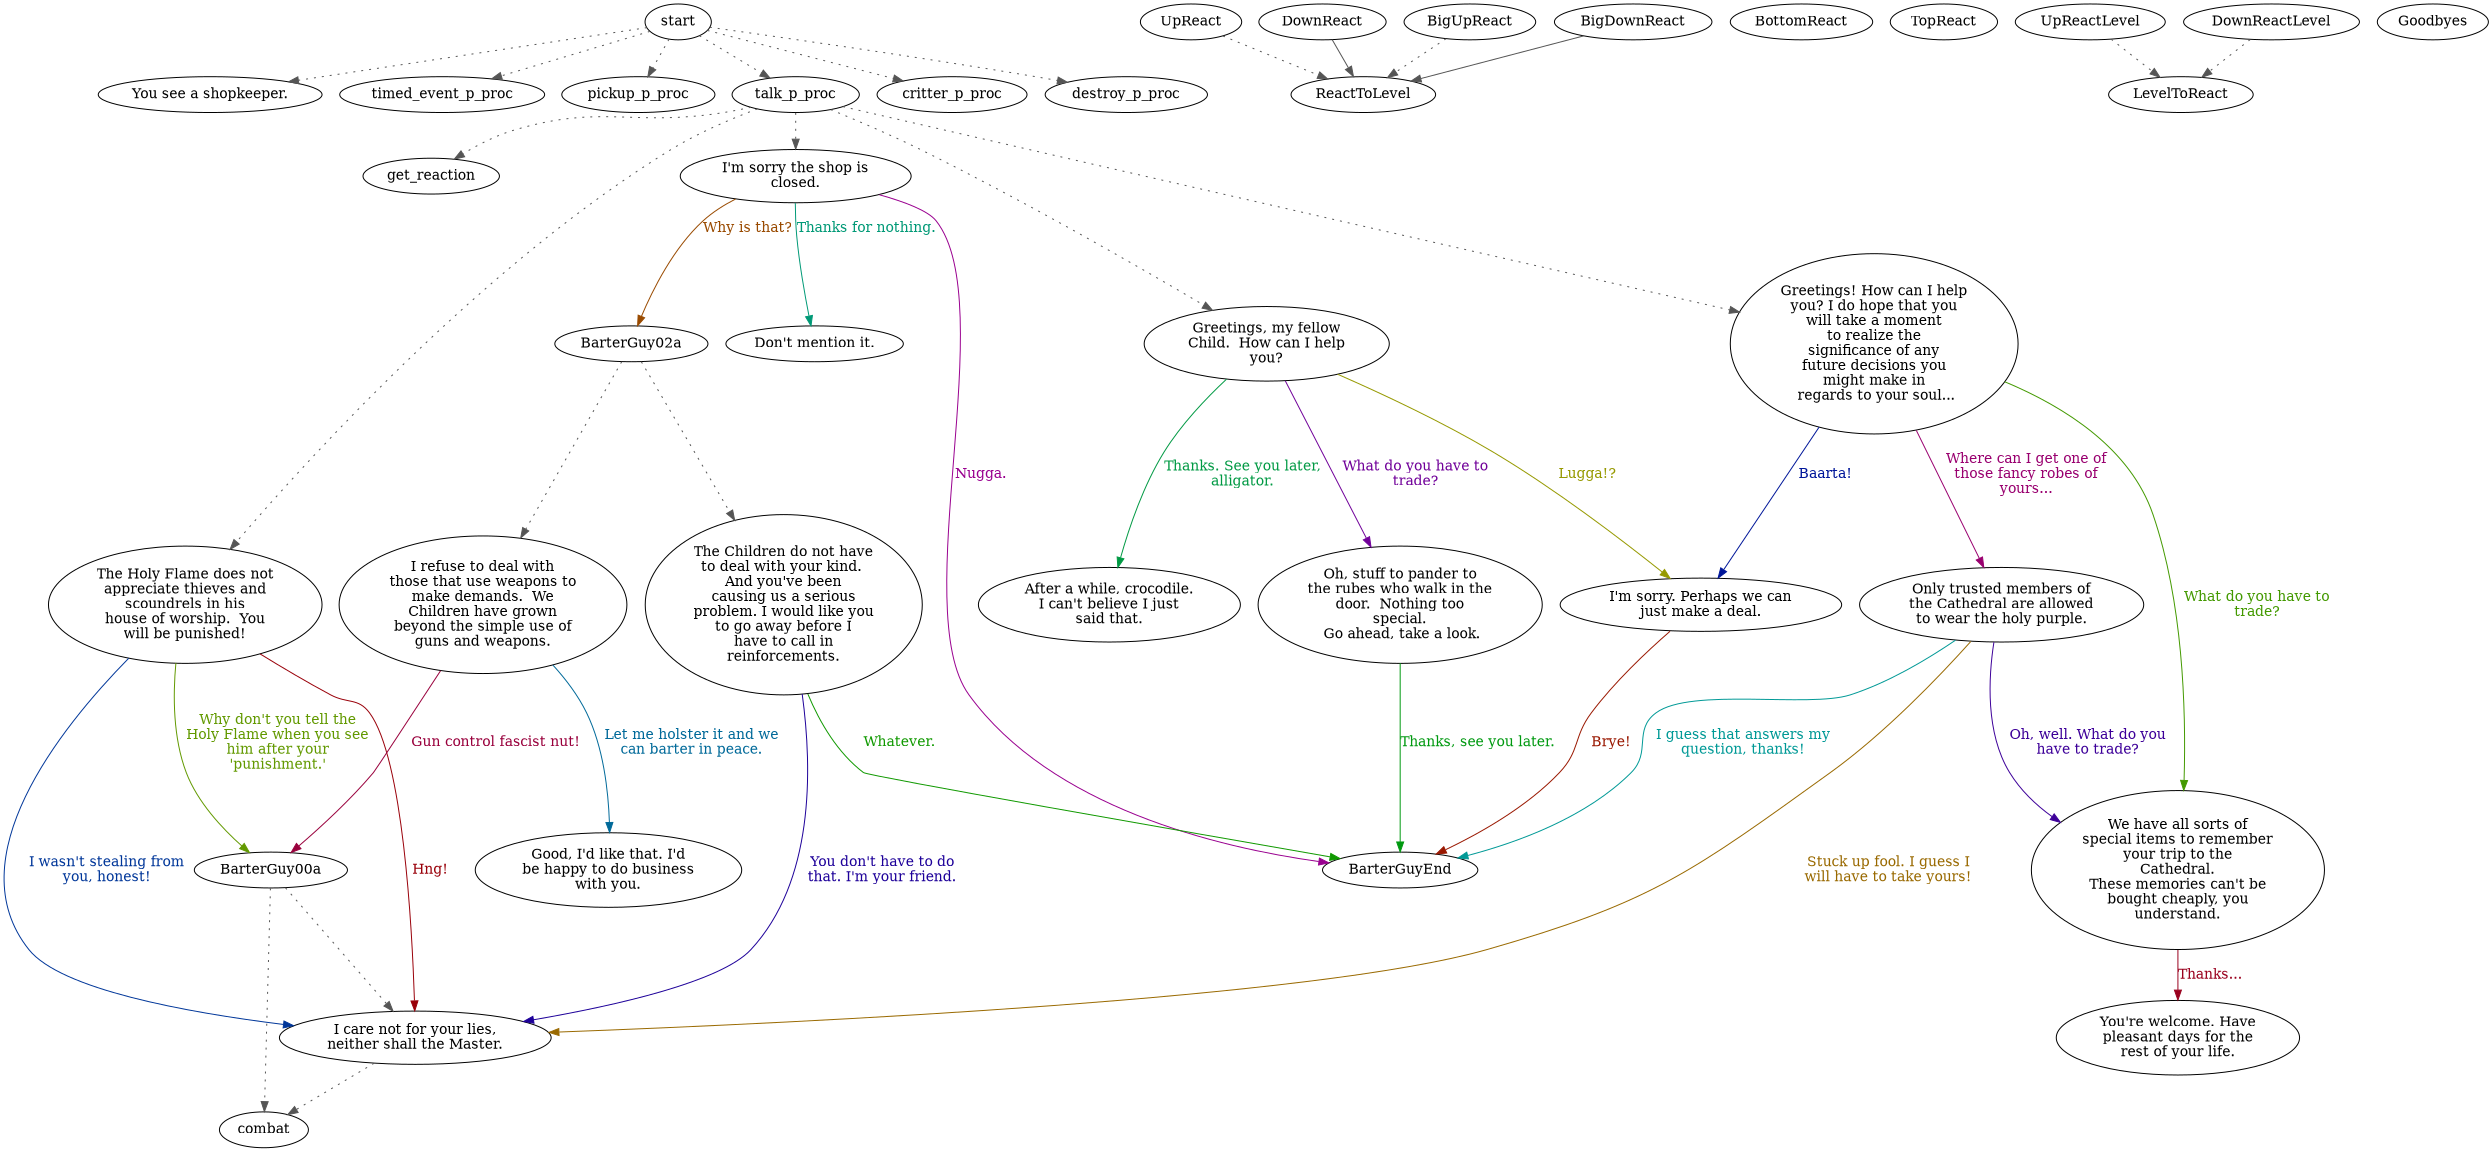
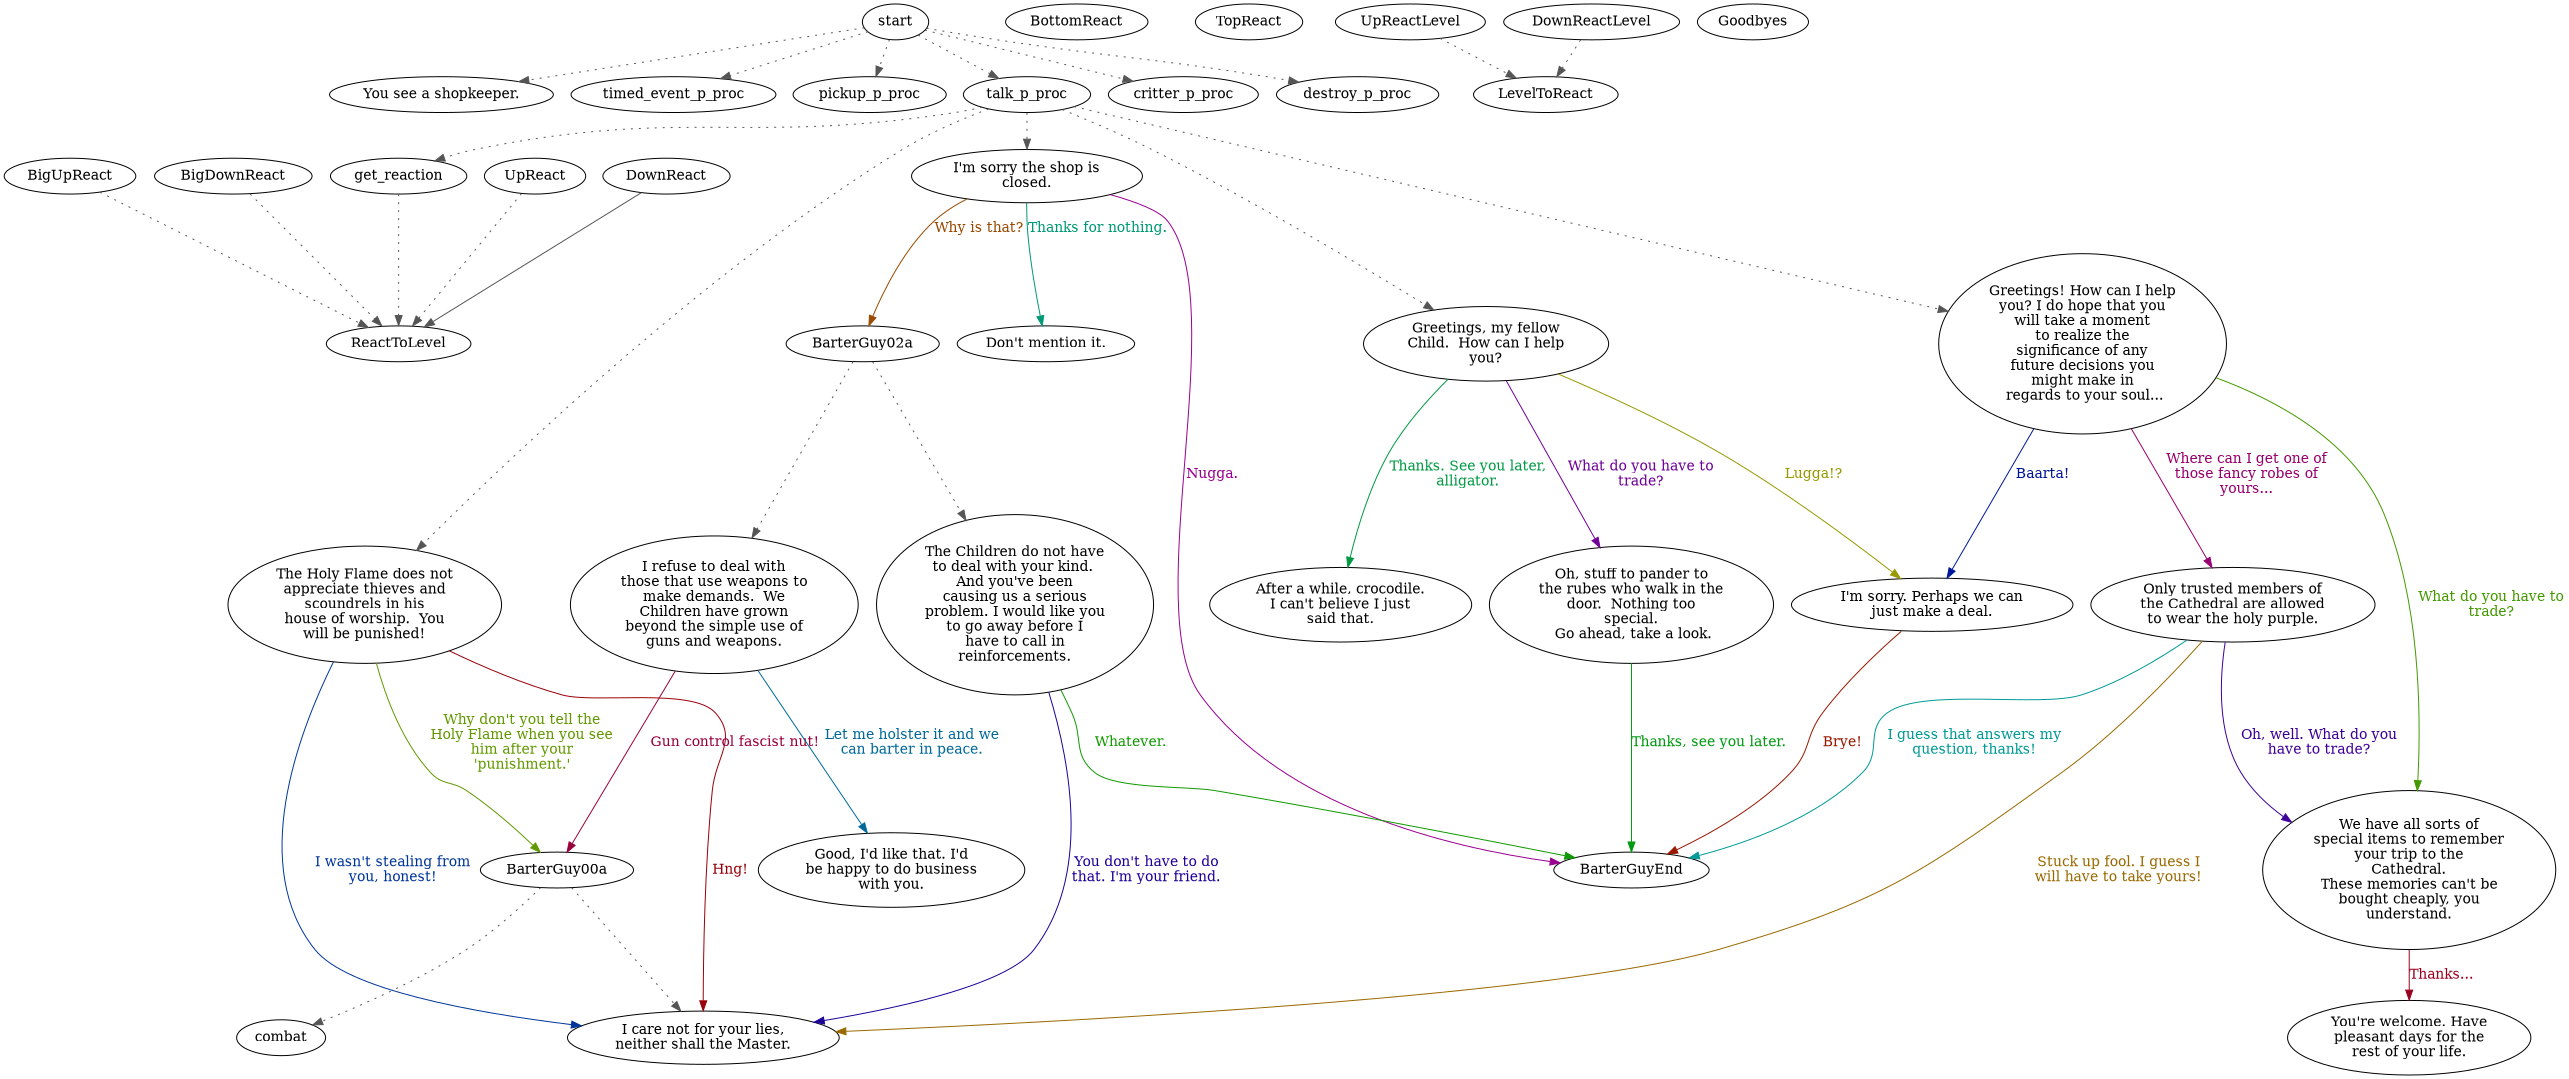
edge "BigDownReact" -> "ReactToLevel": style solid -> dotted
edge "get_reaction" -> "ReactToLevel": added
edge "I care not for your lies, neither shall the Master." -> "combat": removed
